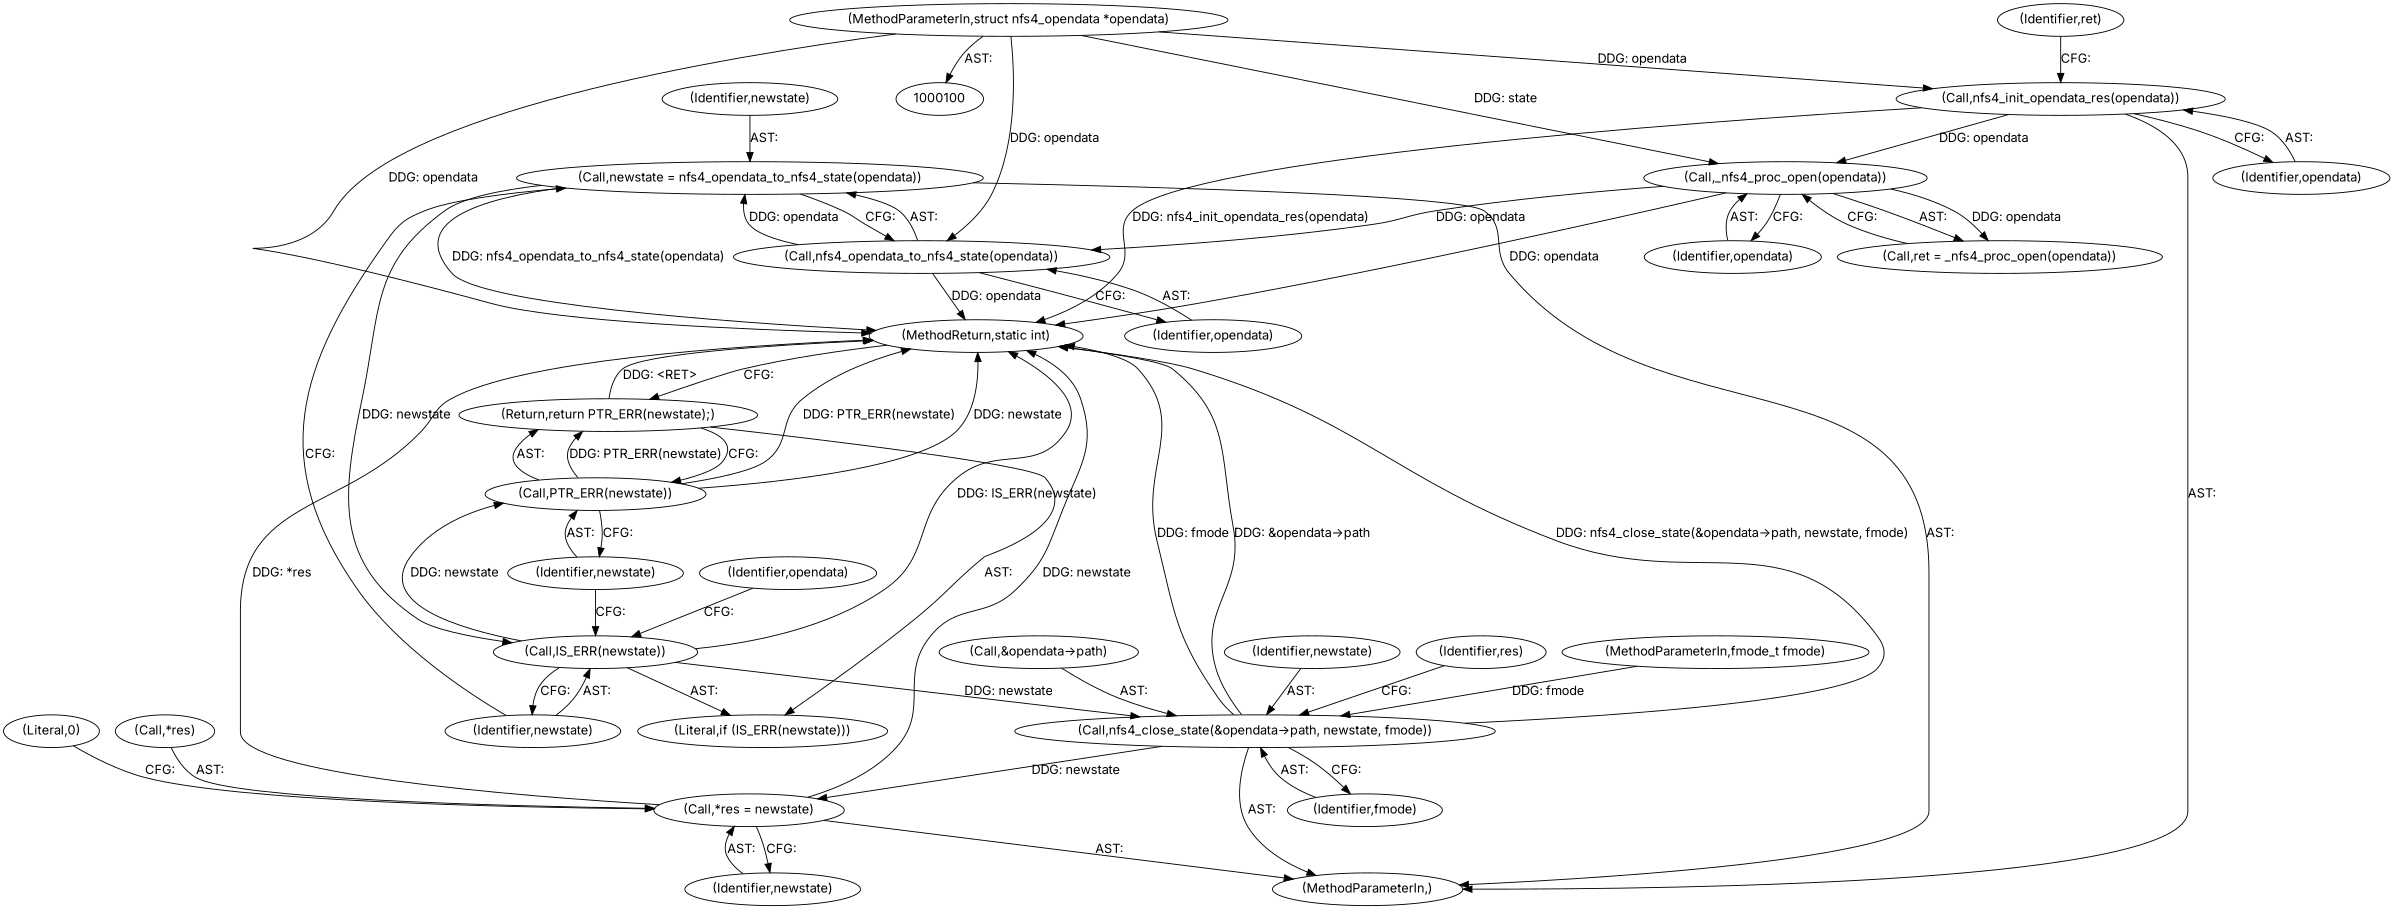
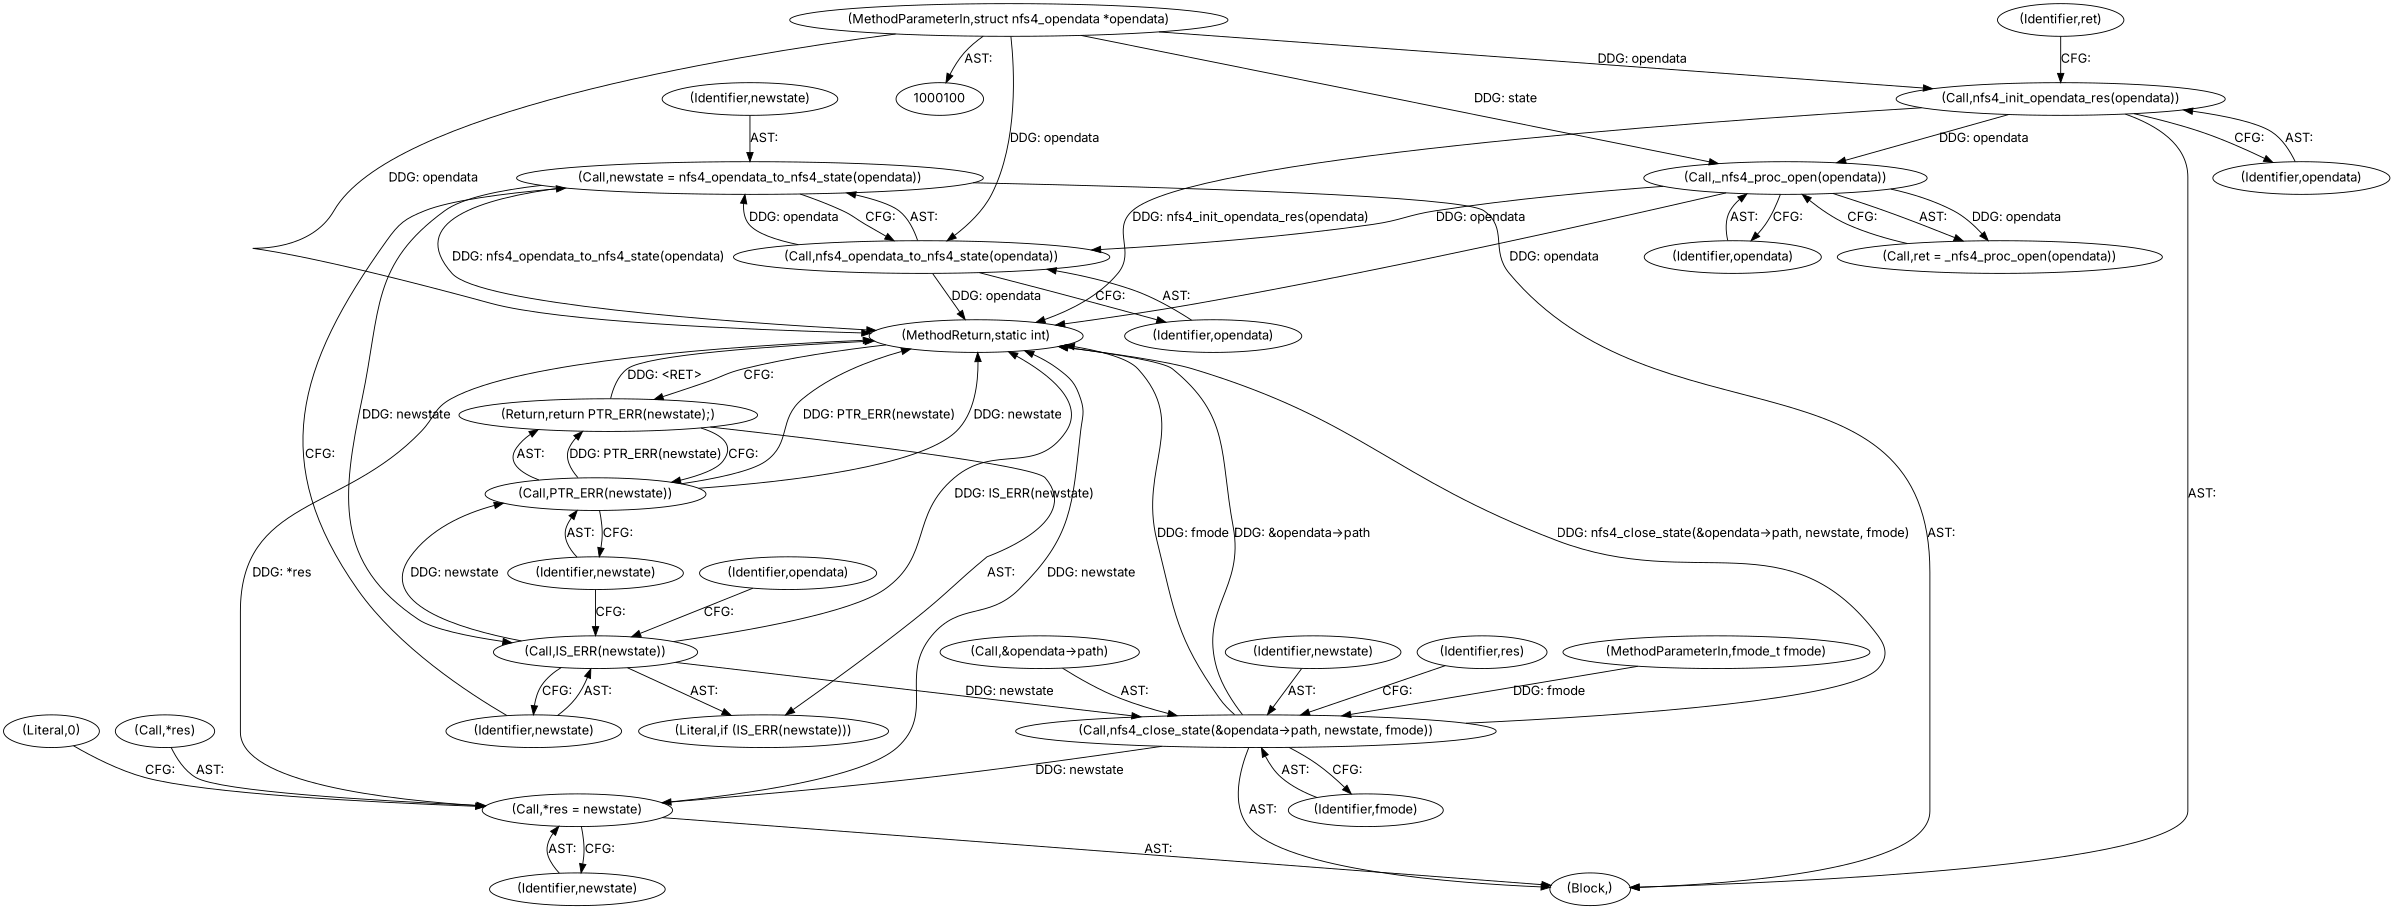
node "(MethodParameterIn,)": label "(MethodParameterIn,)" -> "(Block,)"
